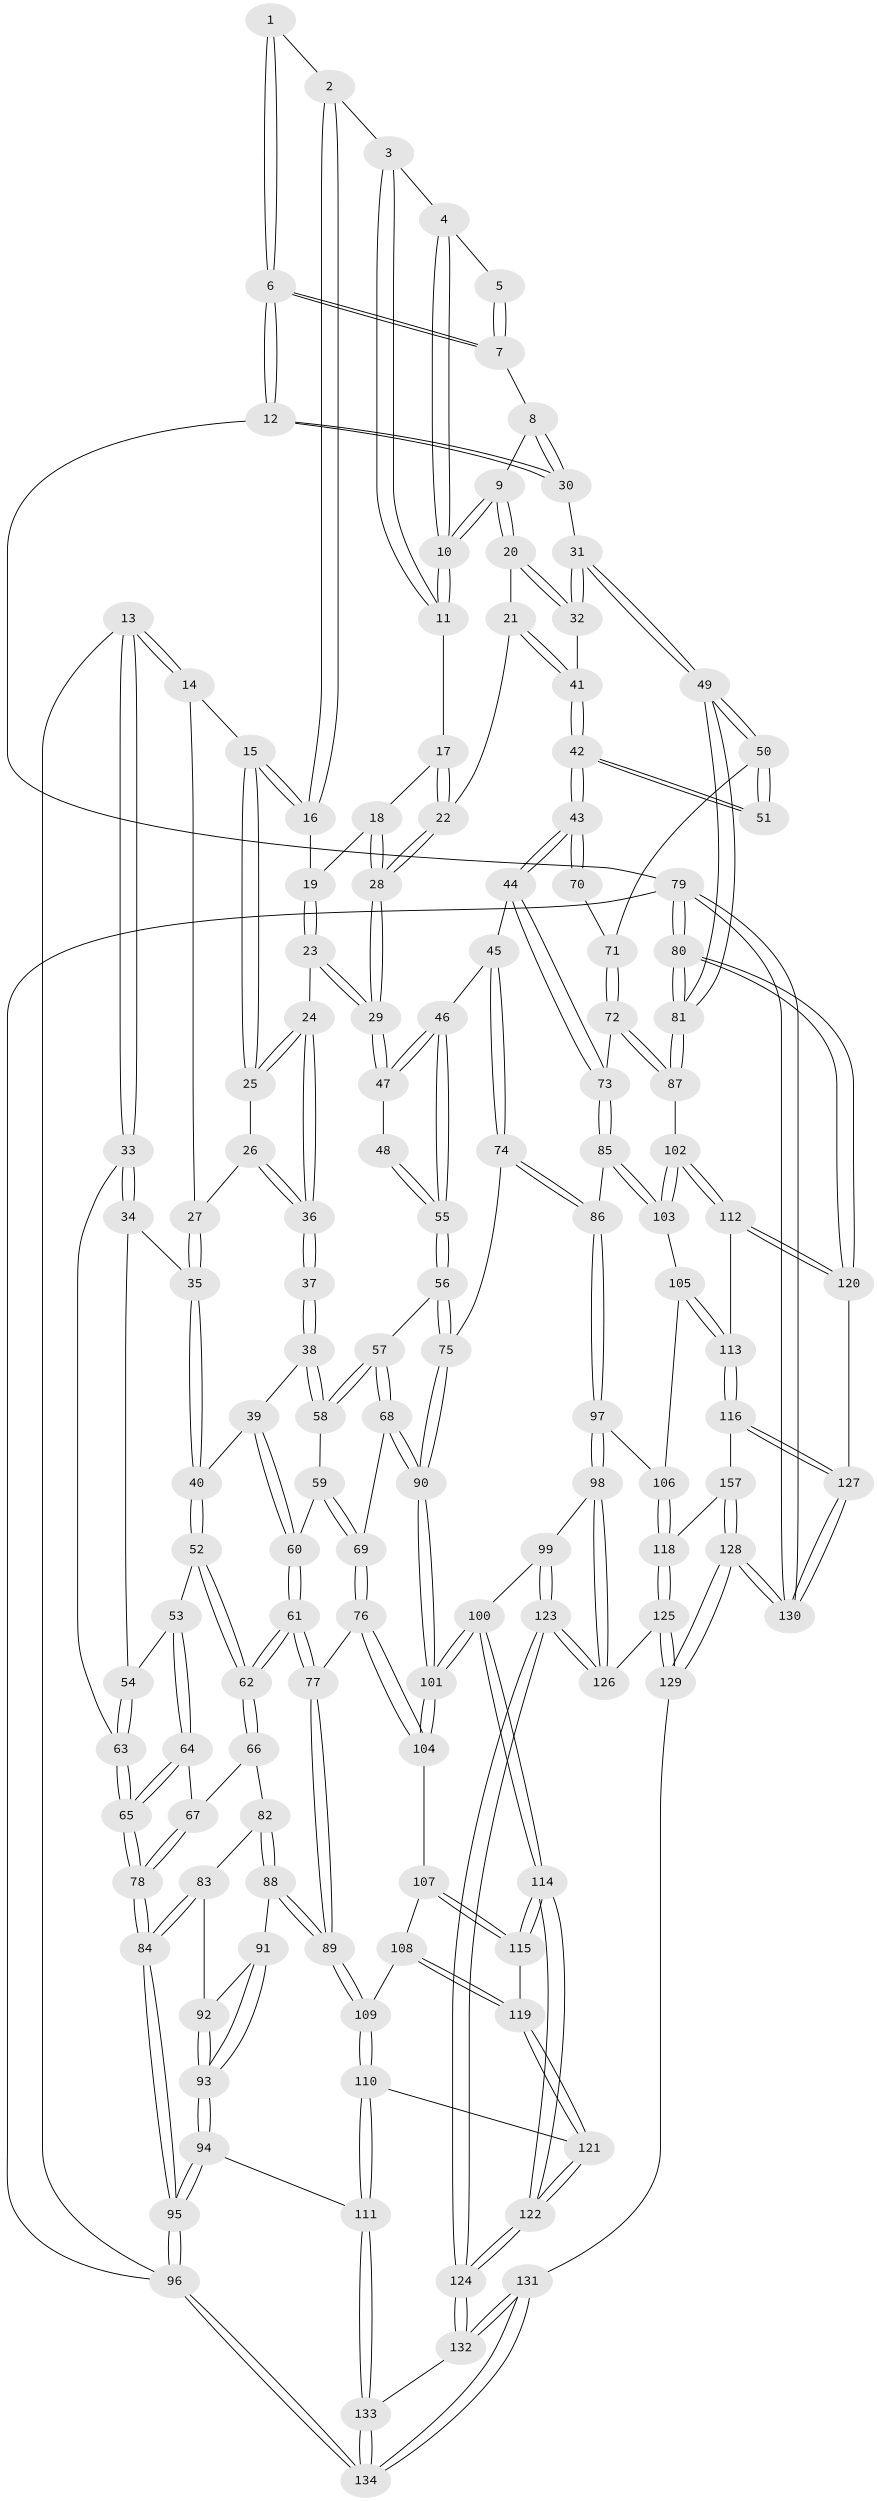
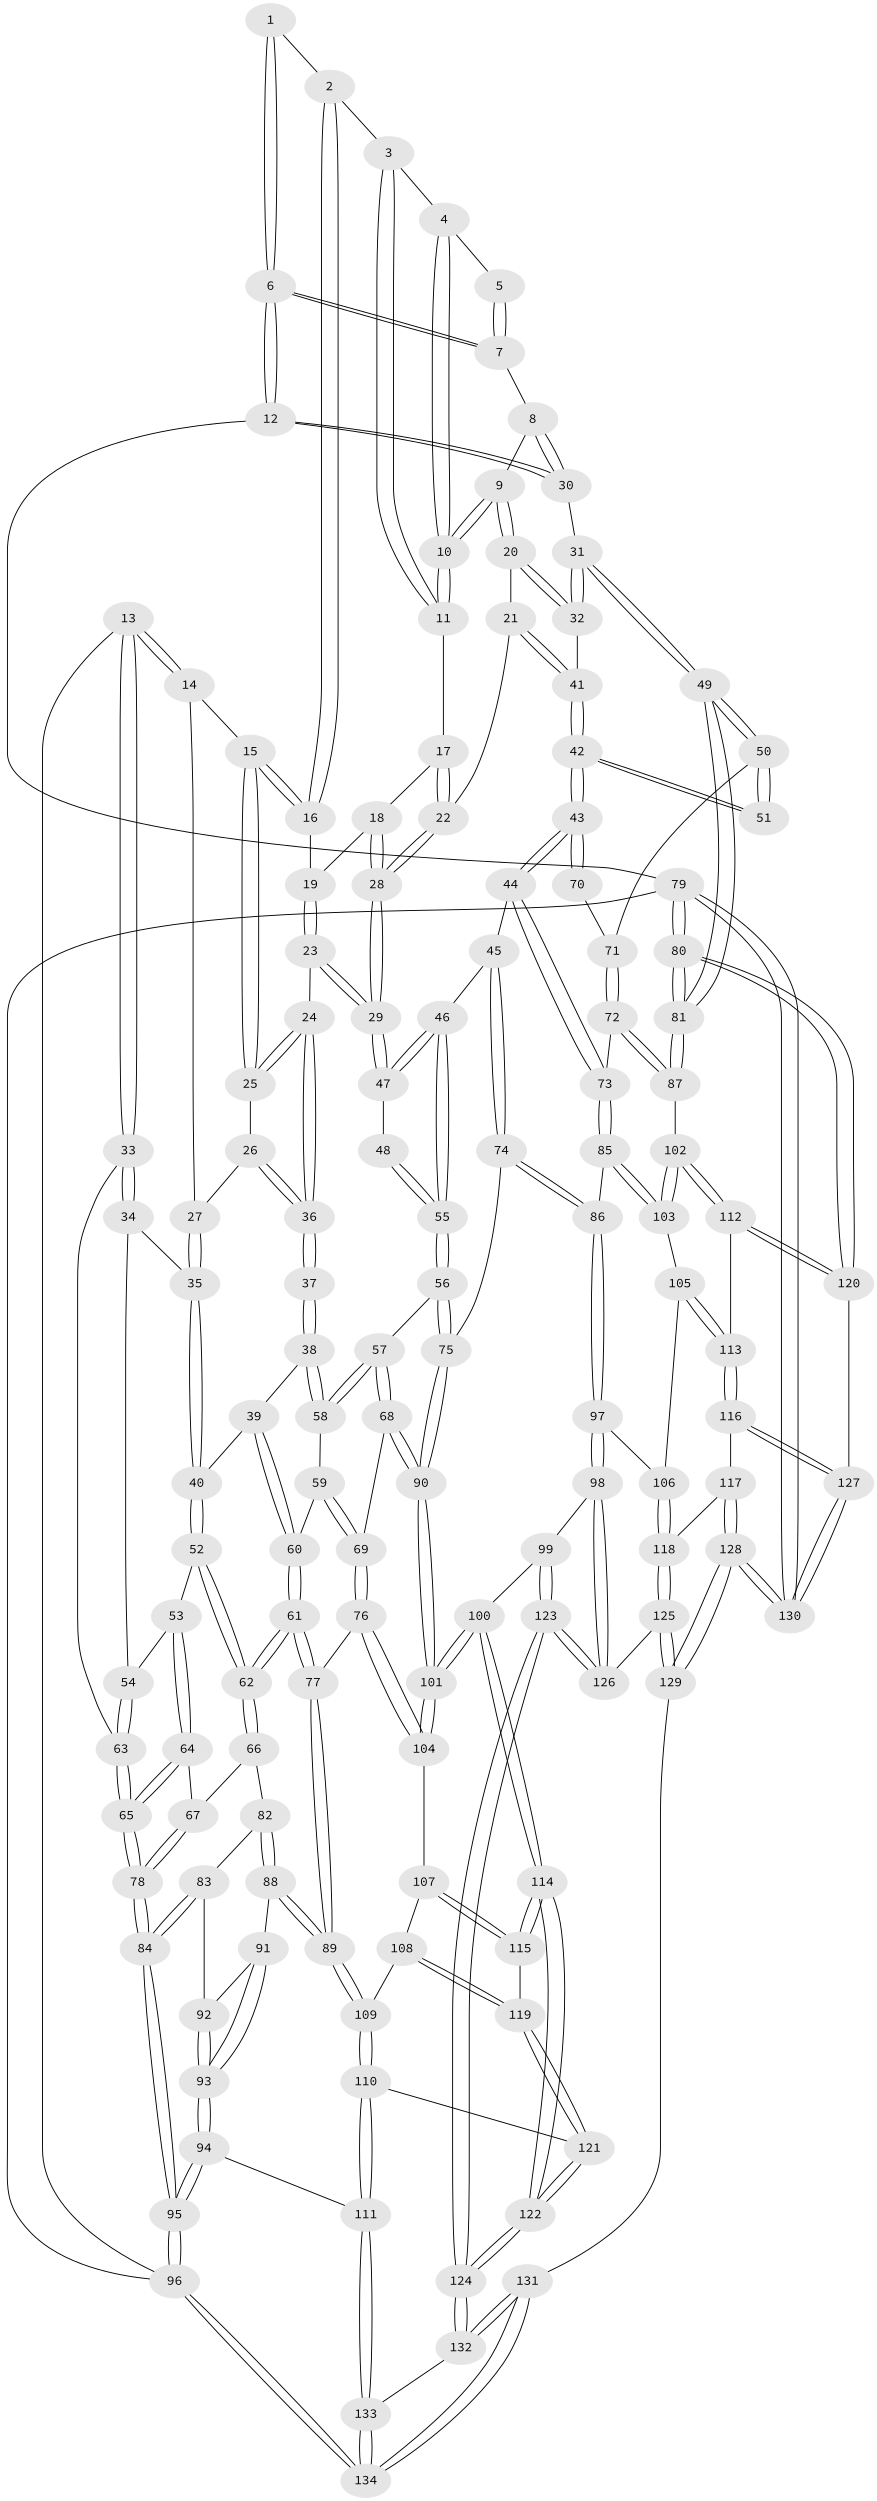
node "157": label "157" -> "117"
